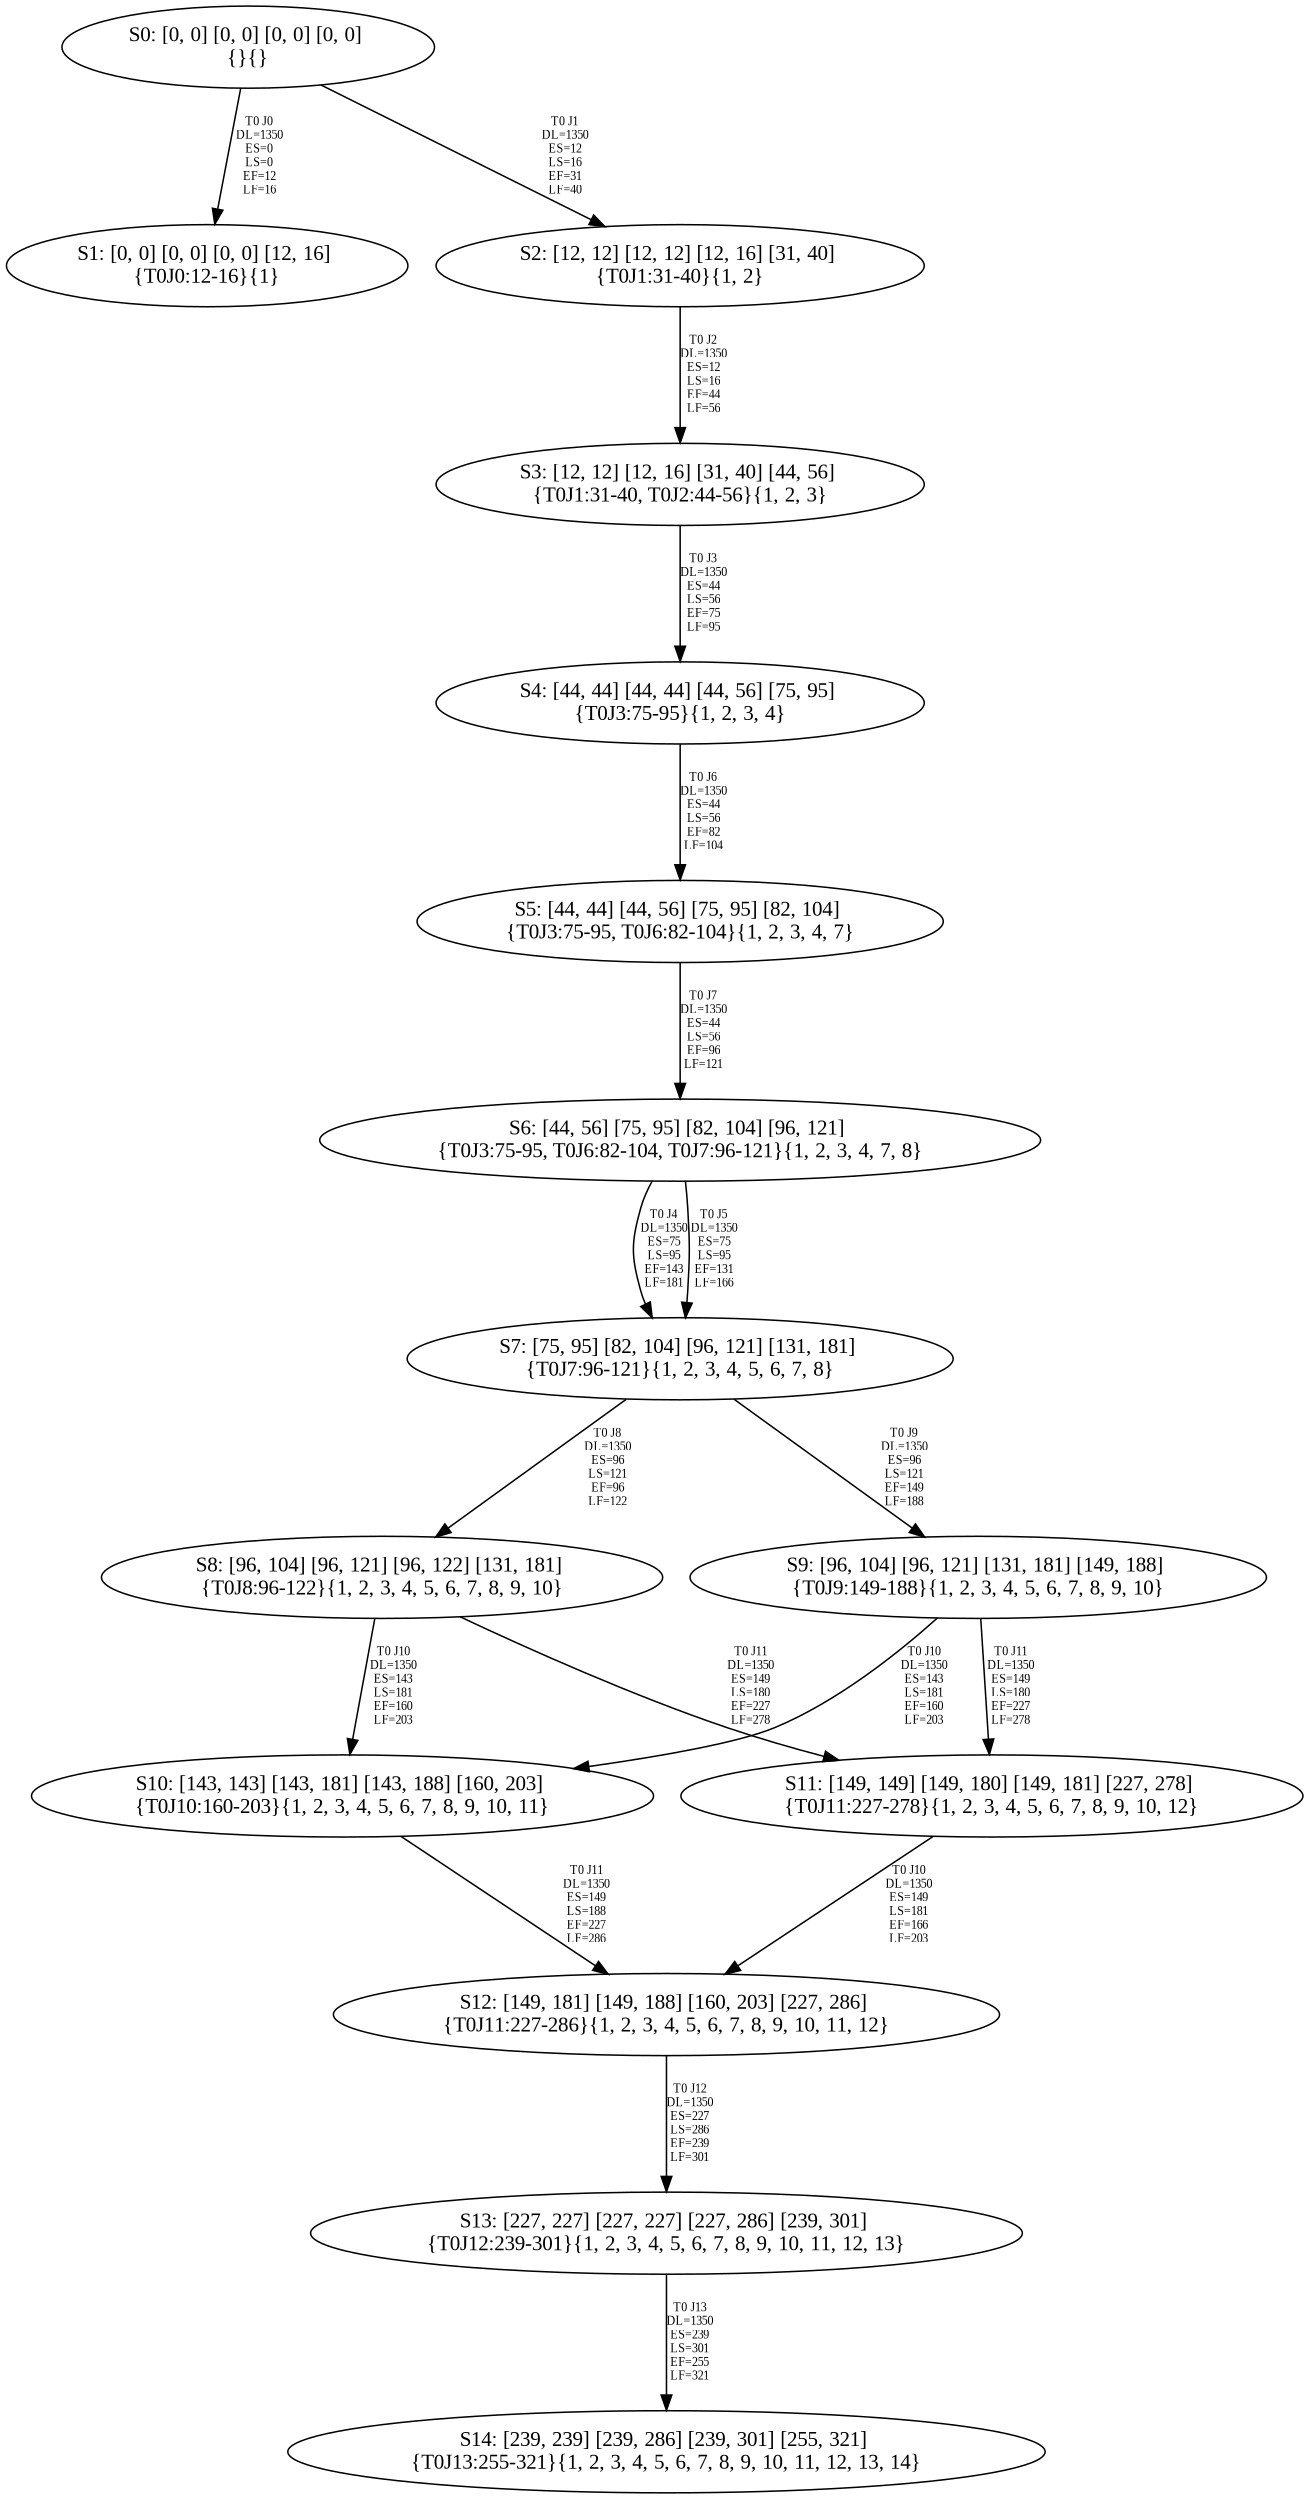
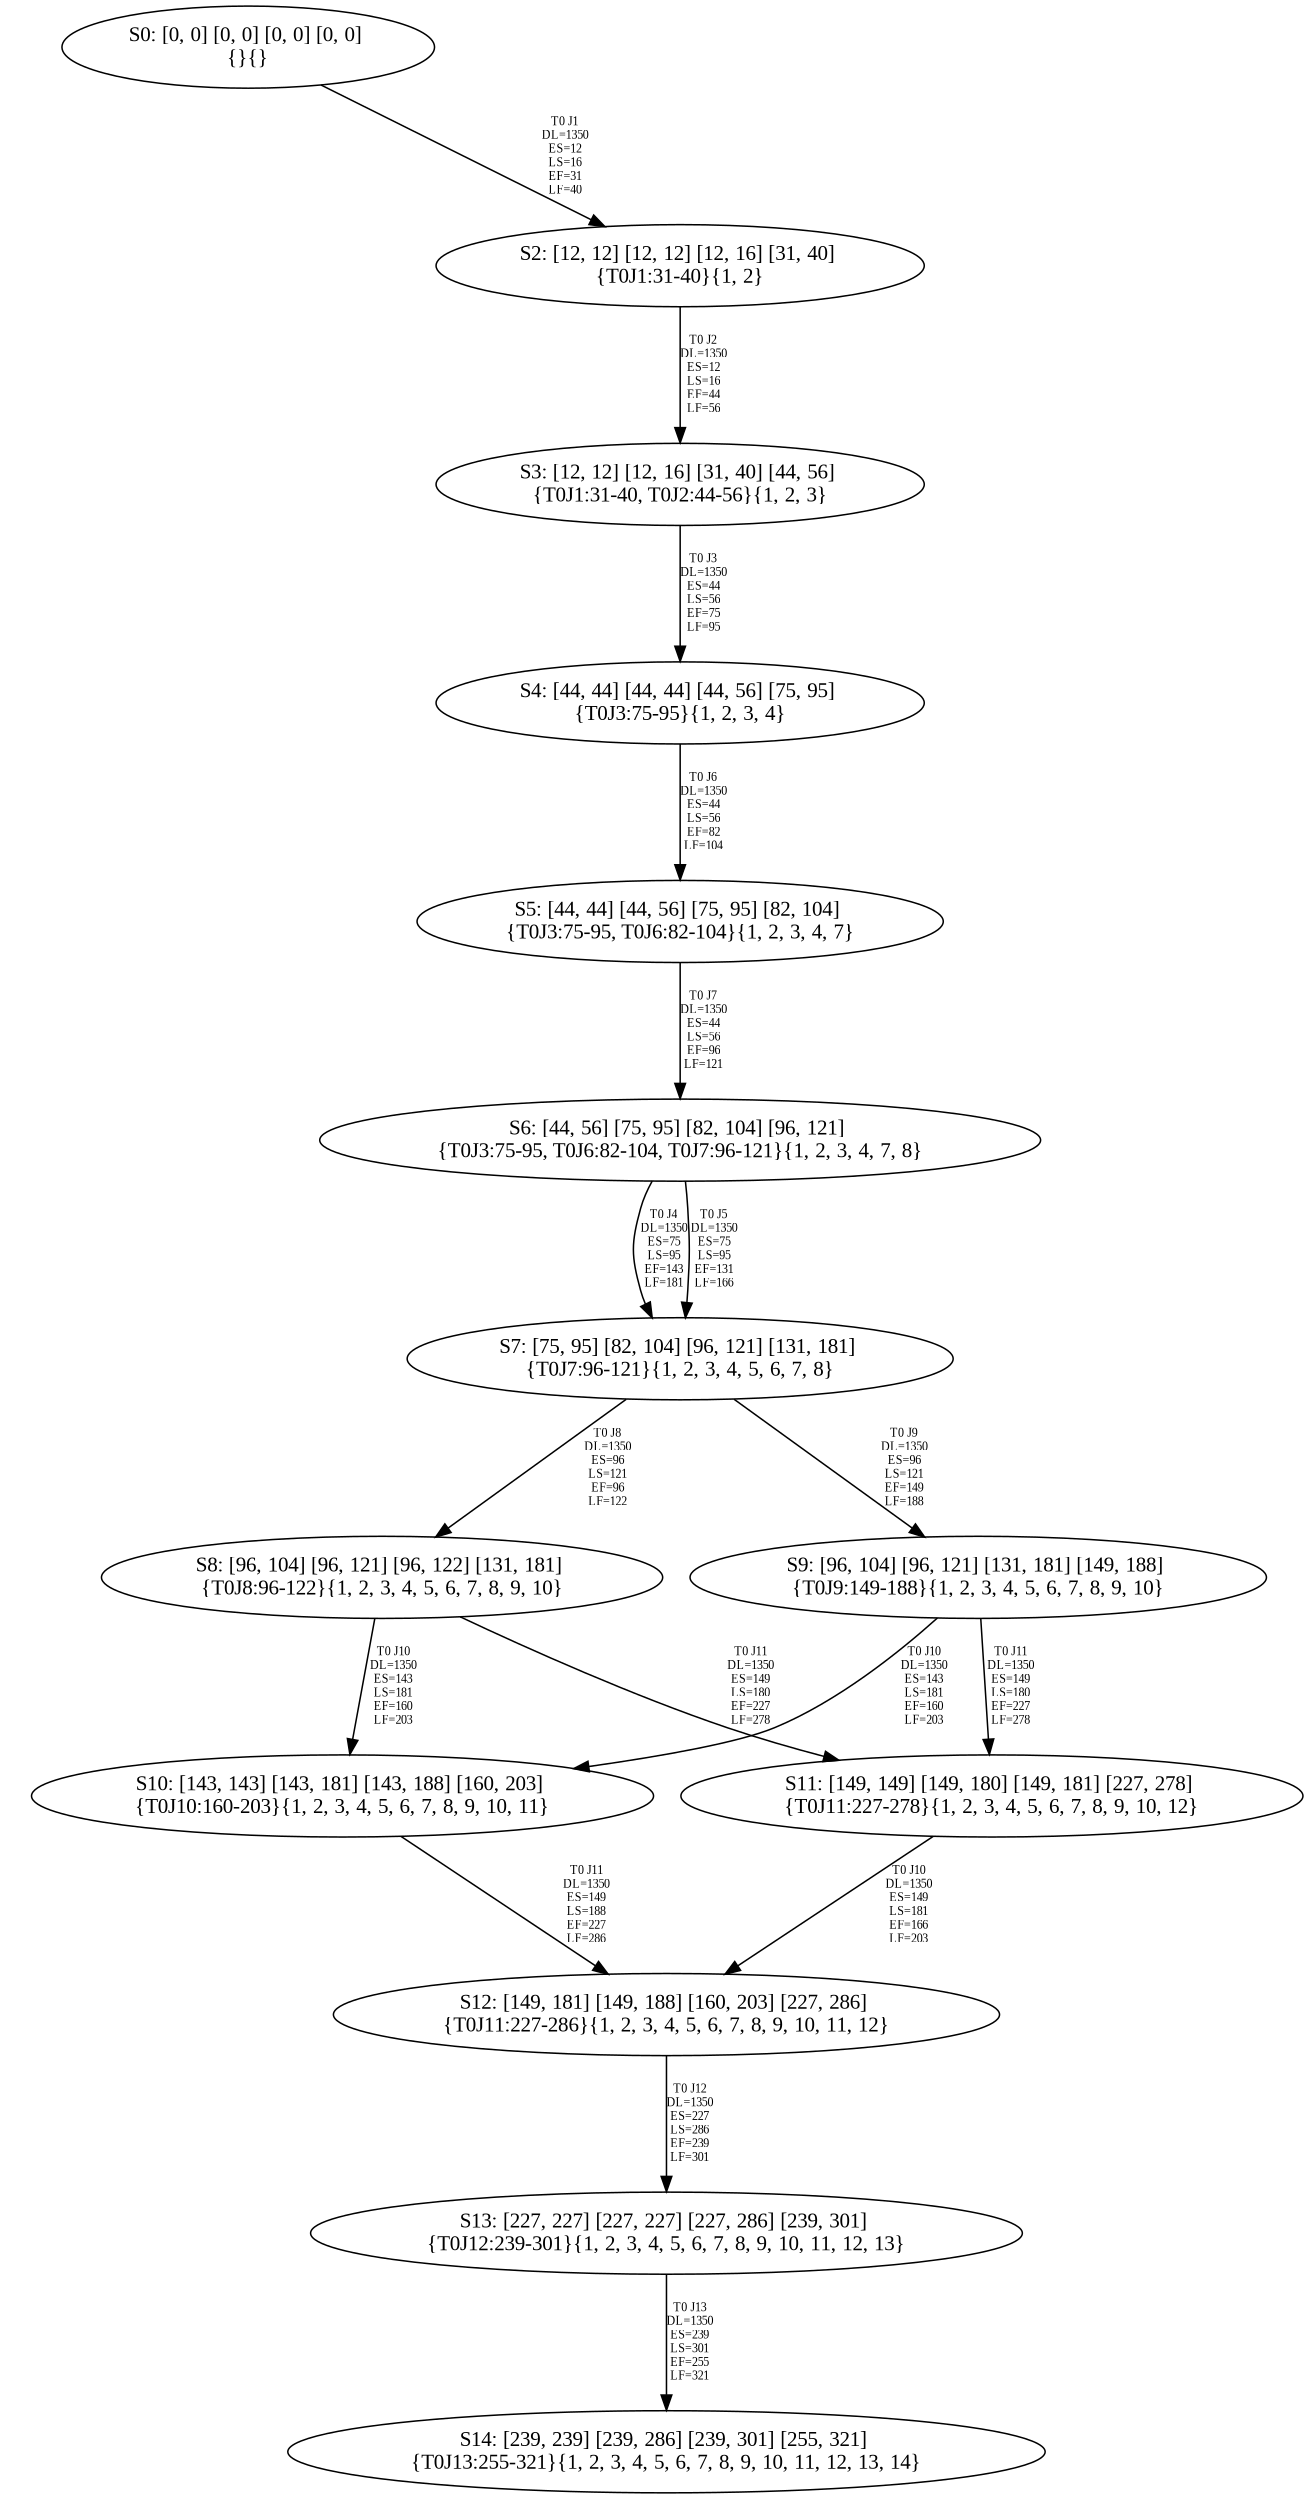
node "S1: [0, 0] [0, 0] [0, 0] [12, 16] {T0J0:12-16}{1}": removed
